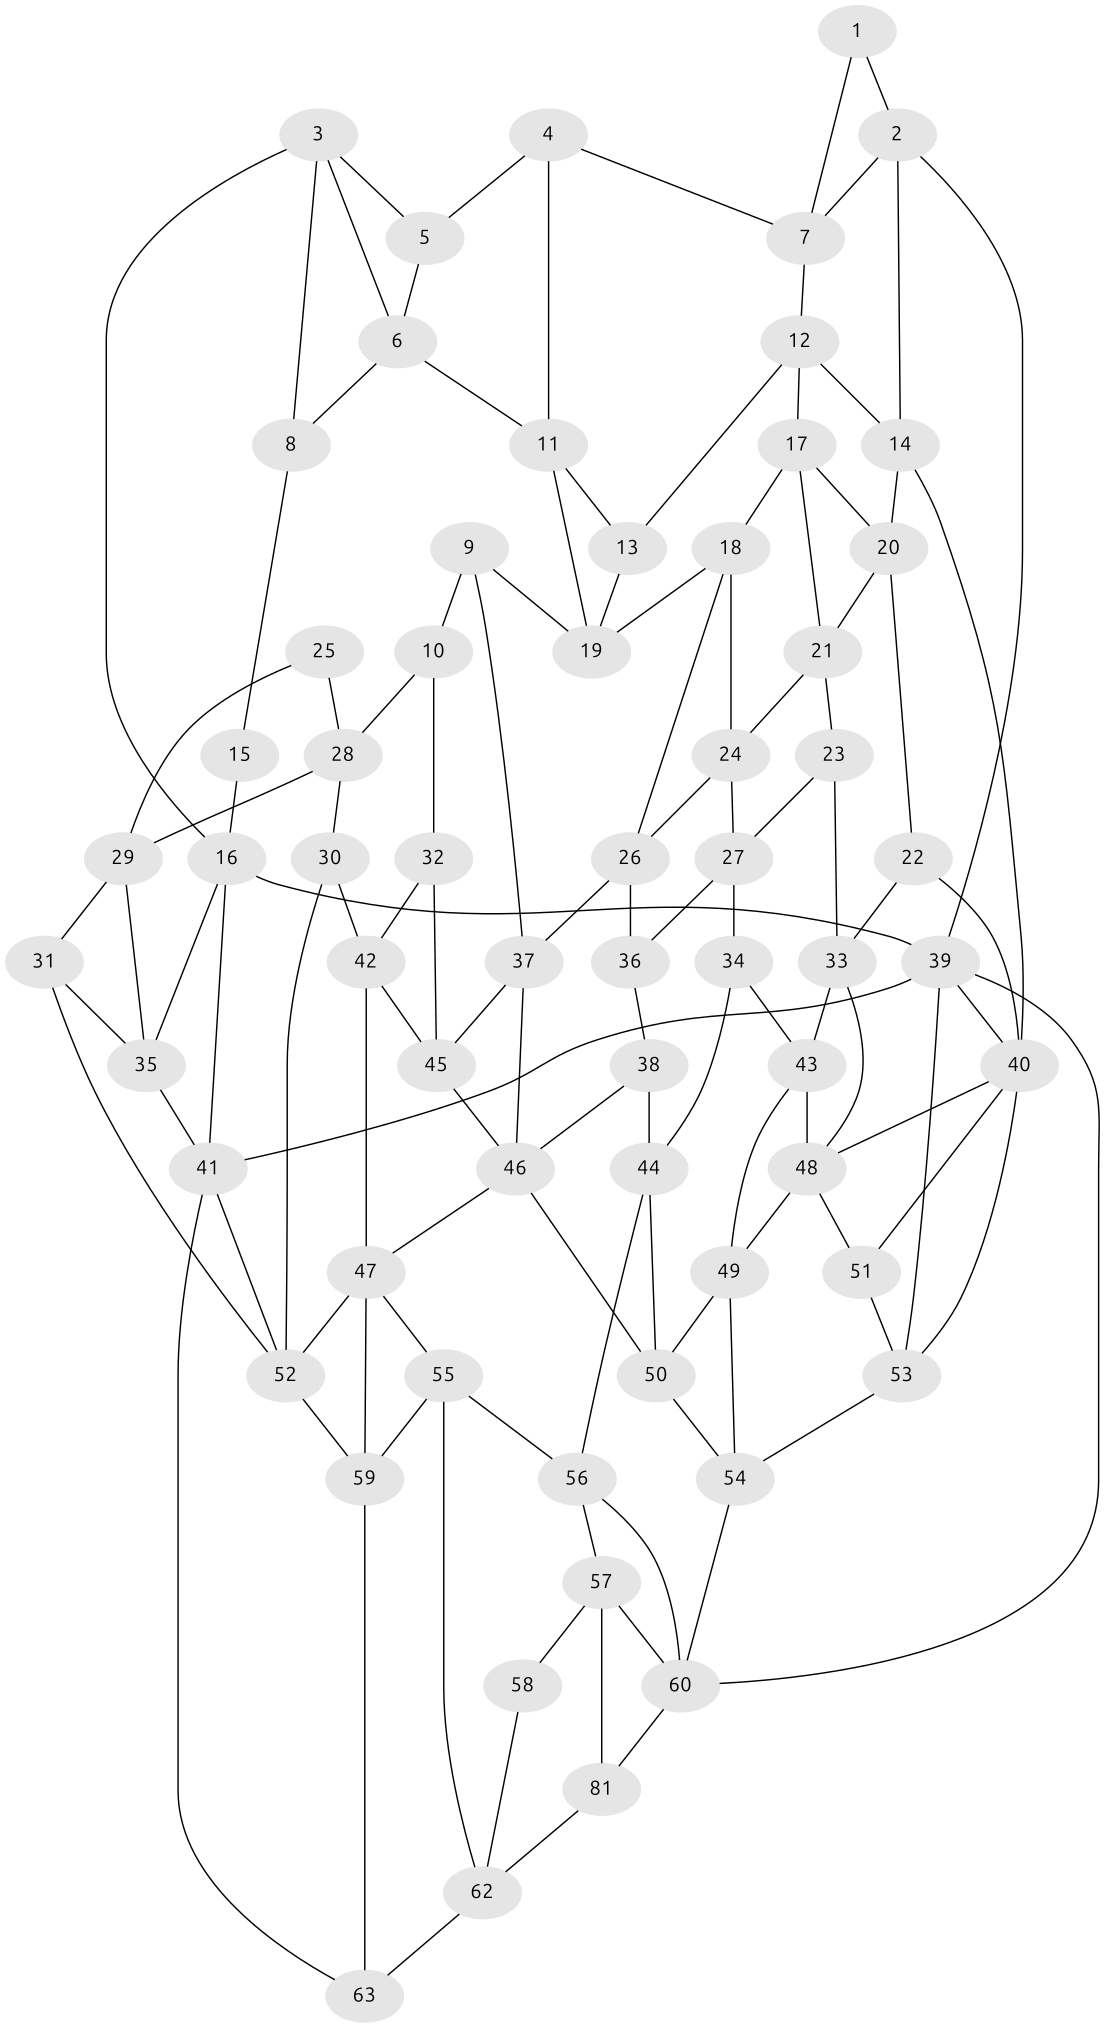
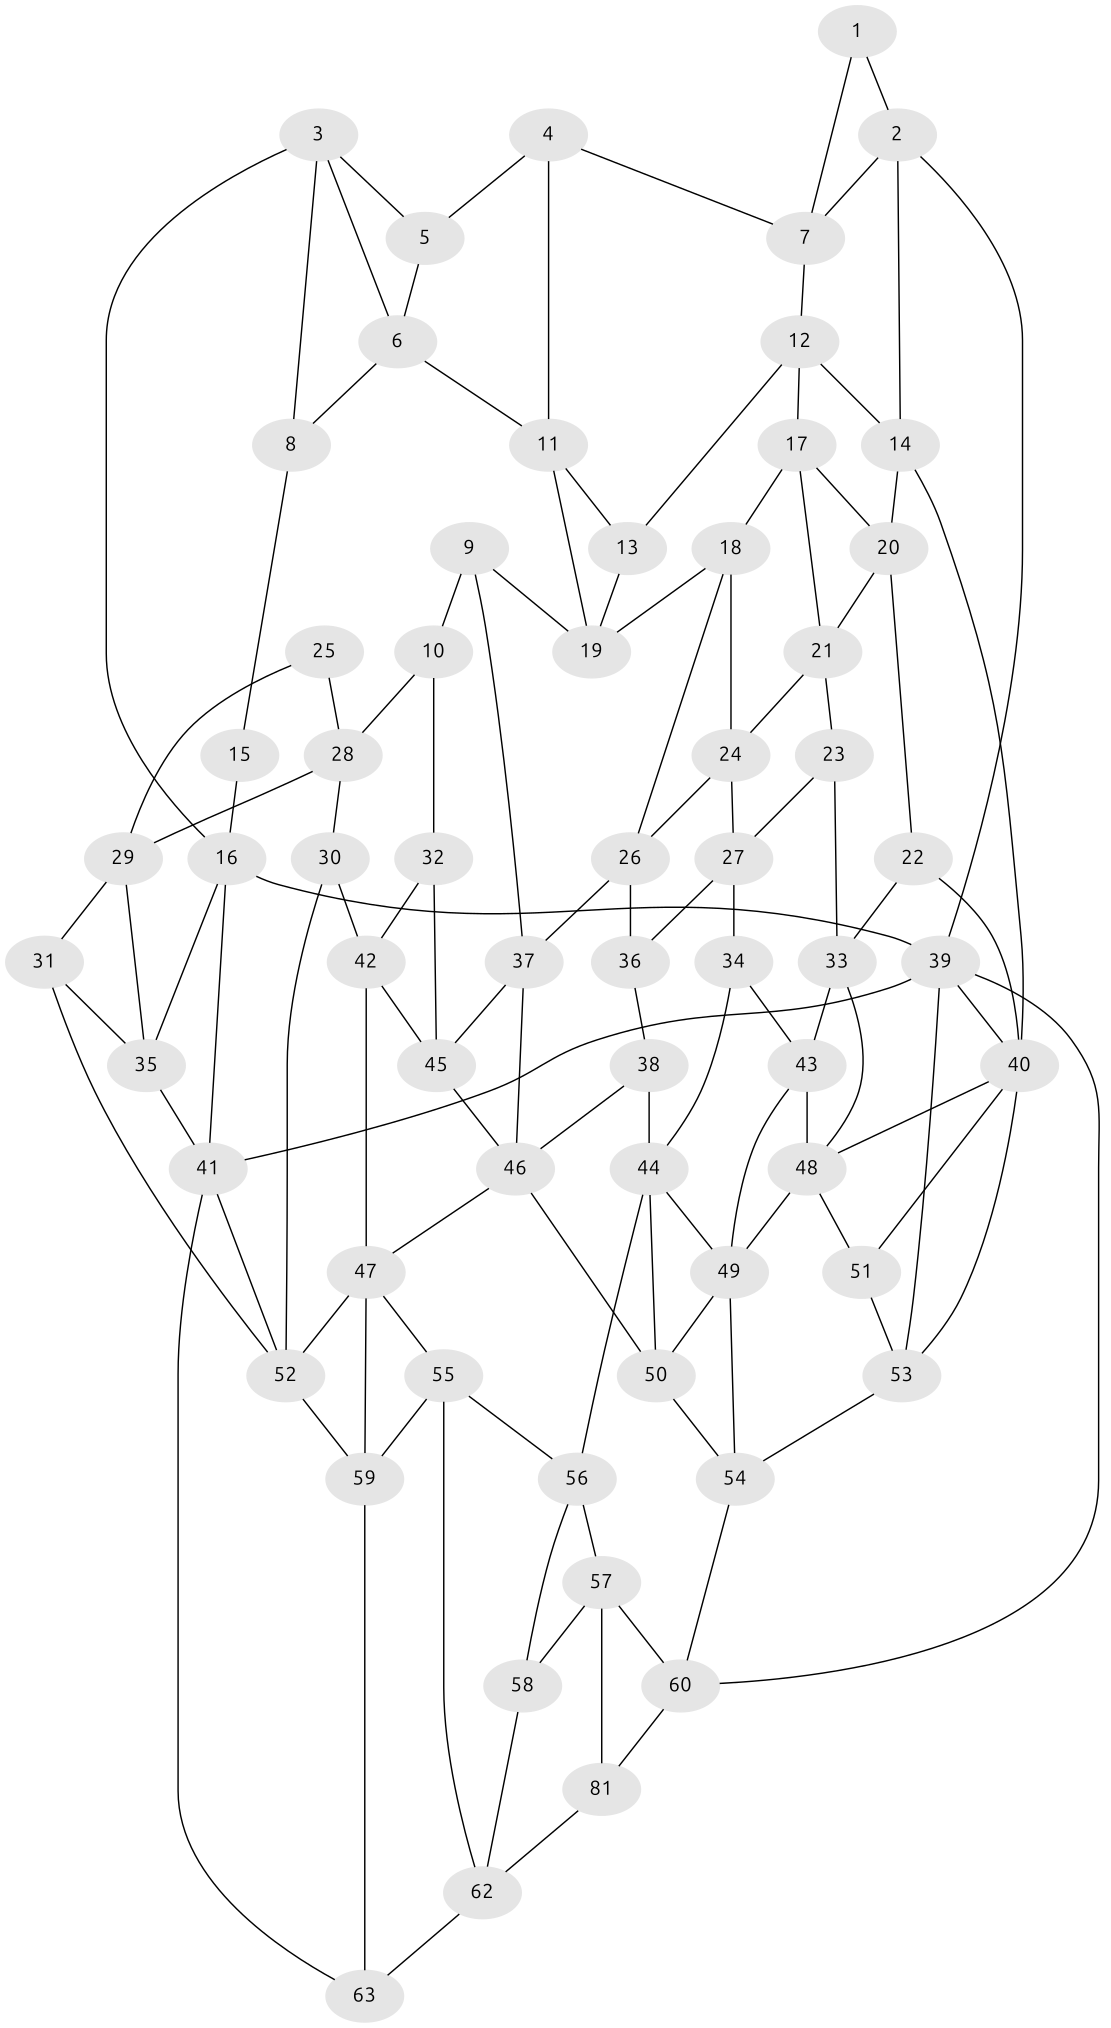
edge "44" -- "49": added
edge "56" -- "60": now "56" -- "58"
